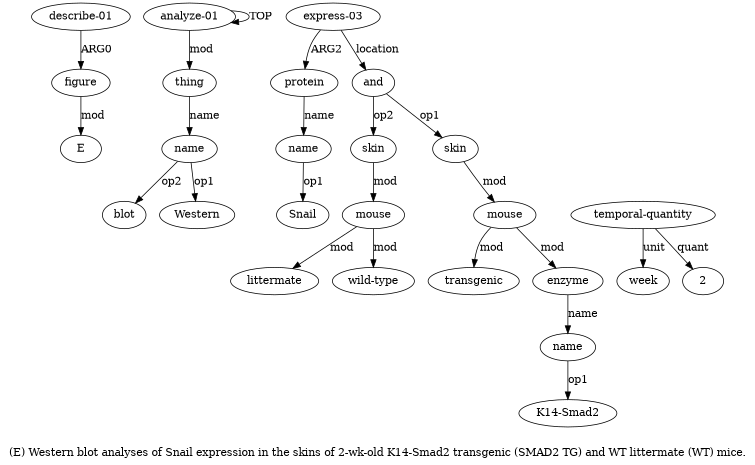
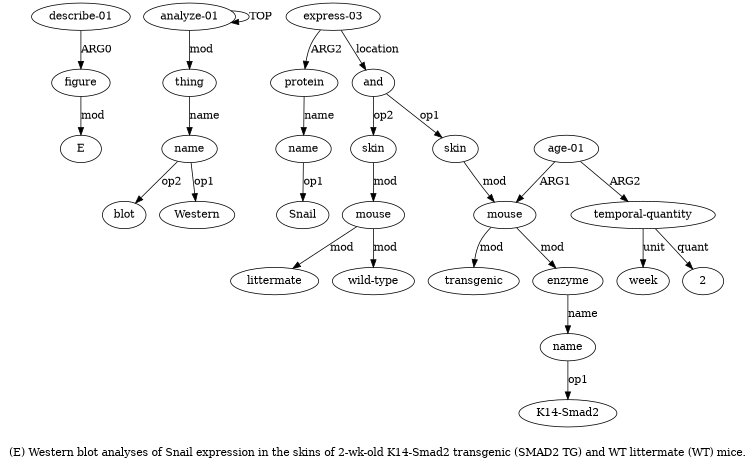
node "age-01": added
